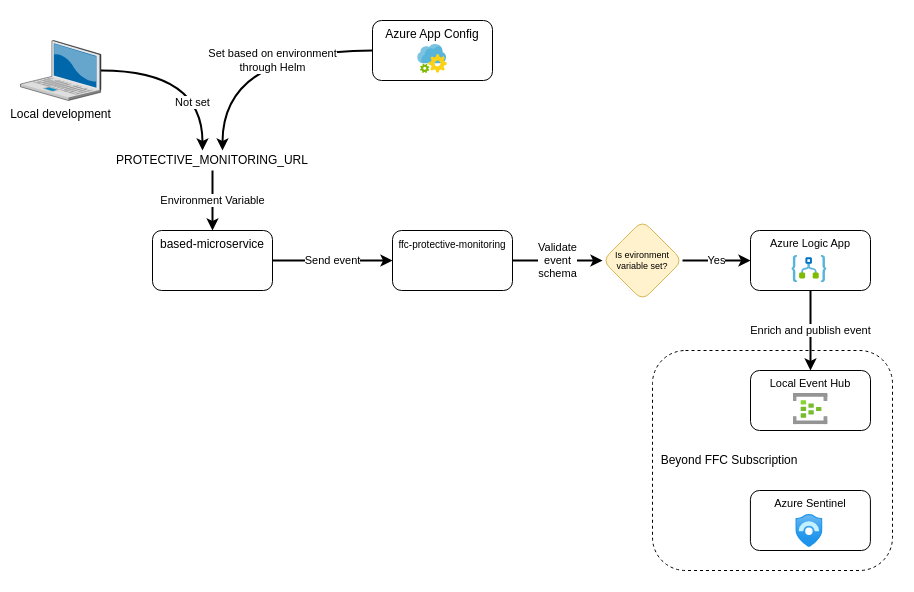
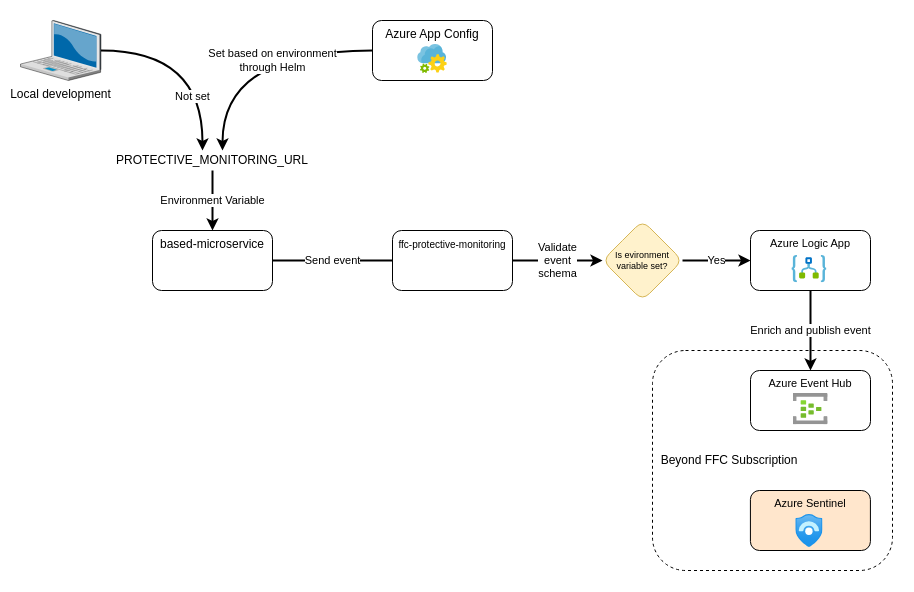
node "Local development": moved (61, 71) -> (61, 51)
edge "based-microservice" -> "ffc-protective-monitoring": arrowhead classic -> none
node "Local Event Hub": label "Local Event Hub" -> "Azure Event Hub"
node "Azure Sentinel": fillcolor #ffffff -> #ffe6cc
